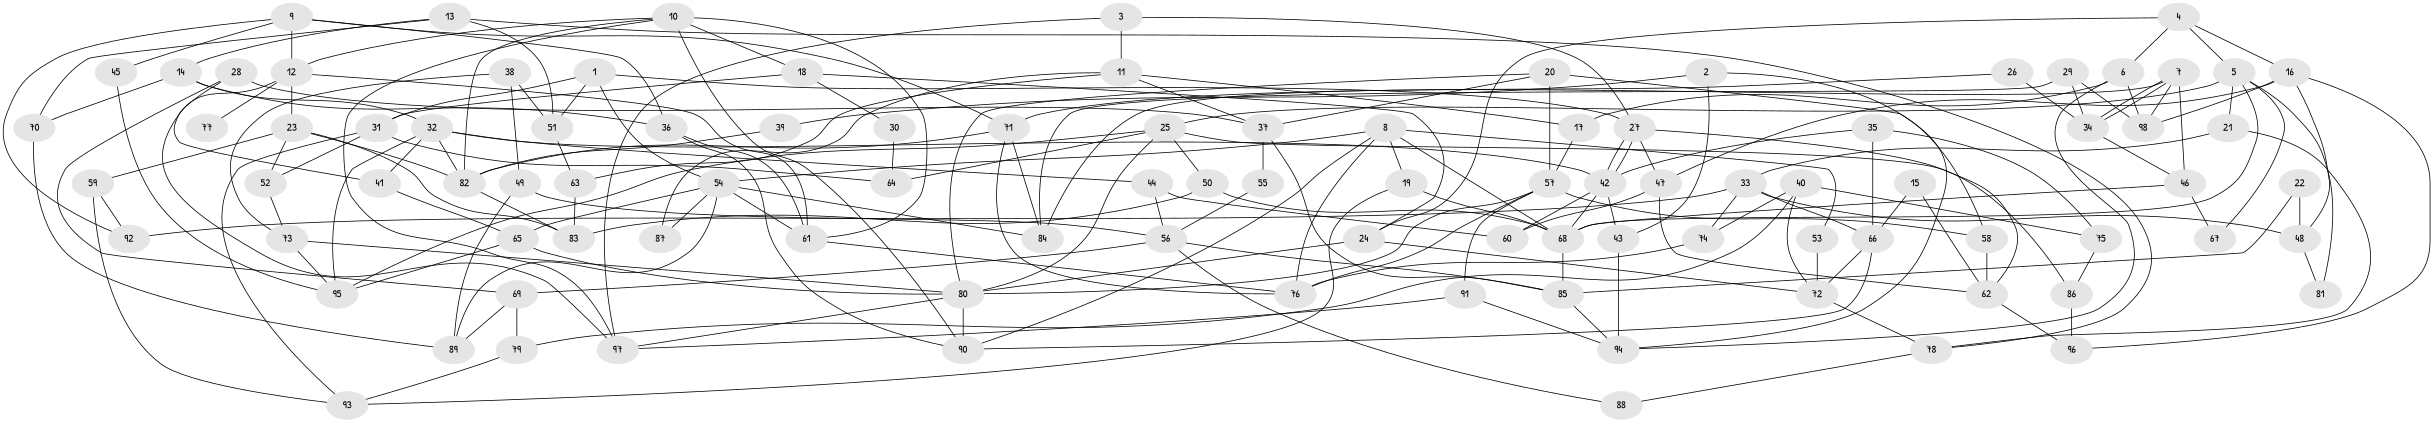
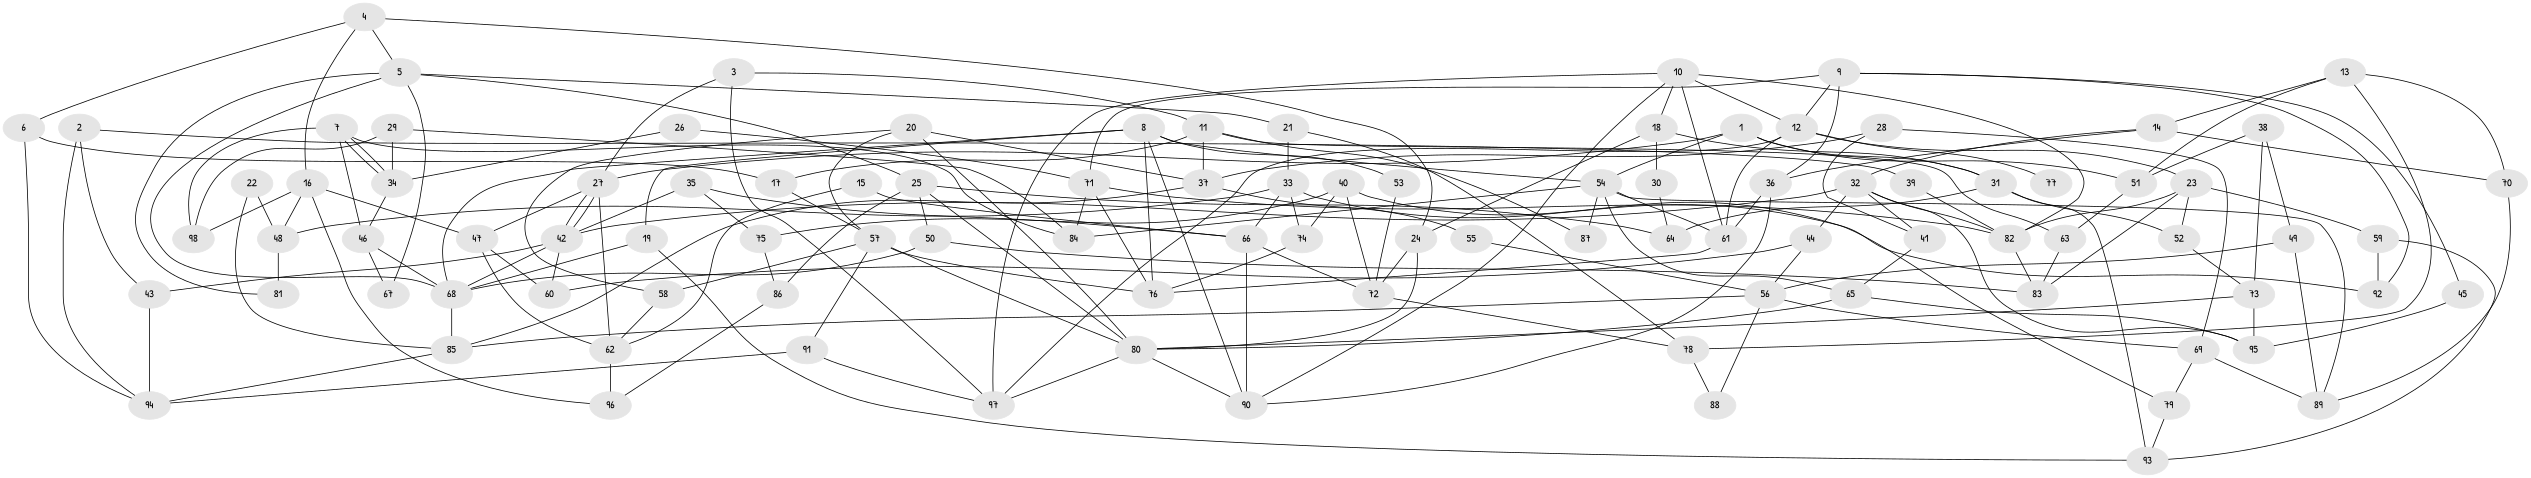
edge "6" -- "98": removed
edge "25" -- "95": removed
